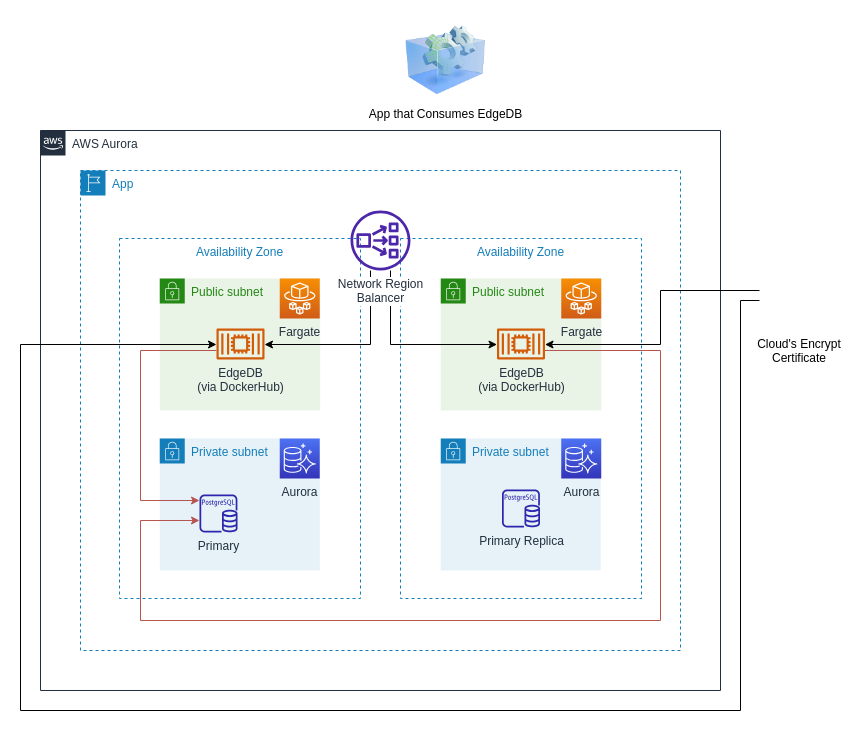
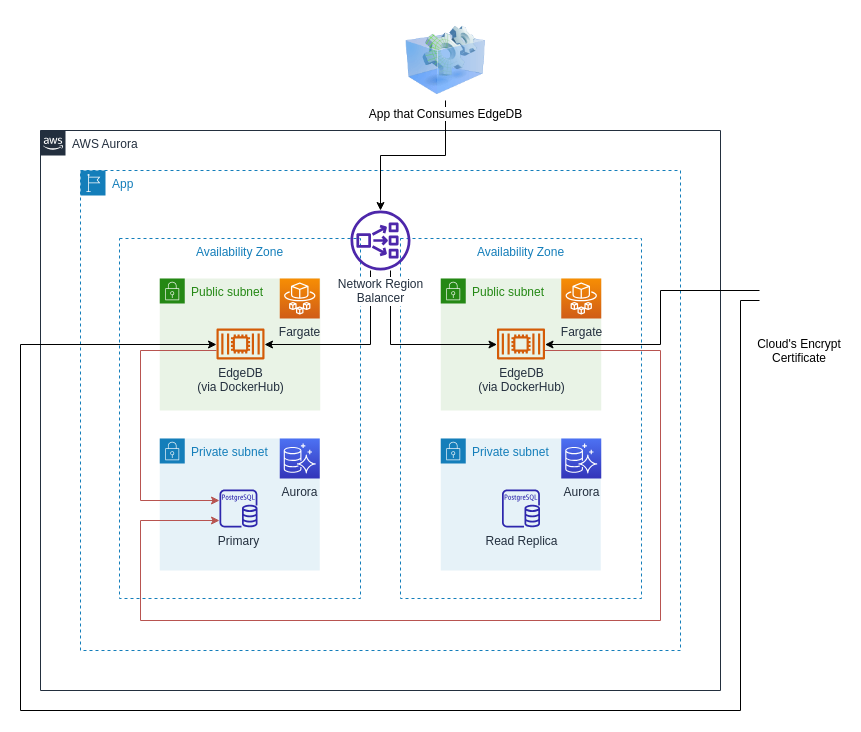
edge "App that Consumes EdgeDB" -> "Network Region Balancer": added
node "Primary": moved (219, 514) -> (239, 509)
node "Primary Replica": label "Primary Replica" -> "Read Replica"
